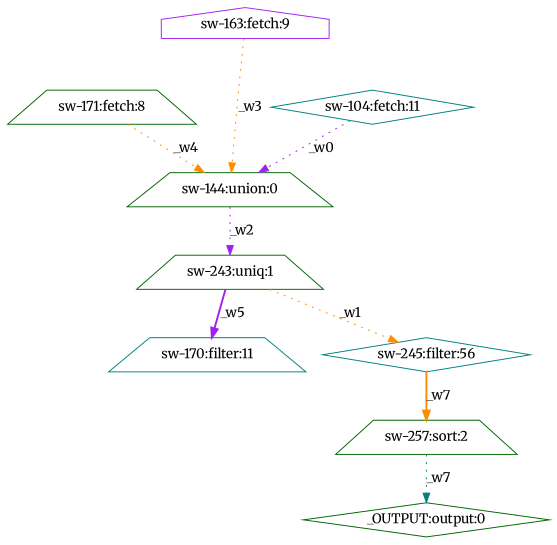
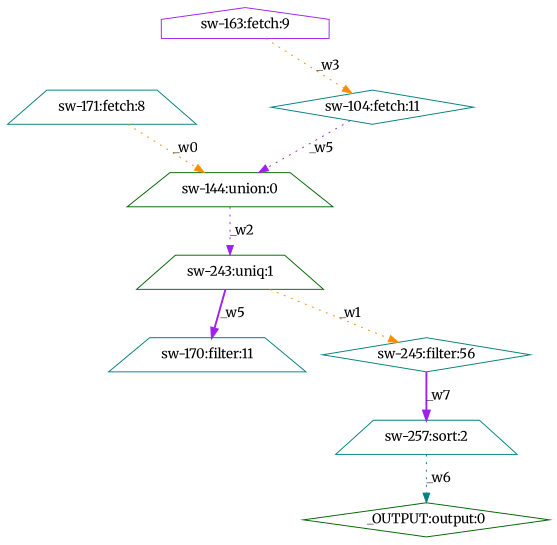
edge "sw-163:fetch:9" -> "sw-144:union:0": now "sw-163:fetch:9" -> "sw-104:fetch:11"
node "sw-171:fetch:8": color darkgreen -> teal
edge "sw-171:fetch:8" -> "sw-144:union:0": label "_w4" -> "_w0"
edge "sw-104:fetch:11" -> "sw-144:union:0": label "_w0" -> "_w5"
edge "sw-245:filter:56" -> "sw-257:sort:2": color darkorange -> purple
node "sw-257:sort:2": color darkgreen -> teal
edge "sw-257:sort:2" -> "_OUTPUT:output:0": label "_w7" -> "_w6"
